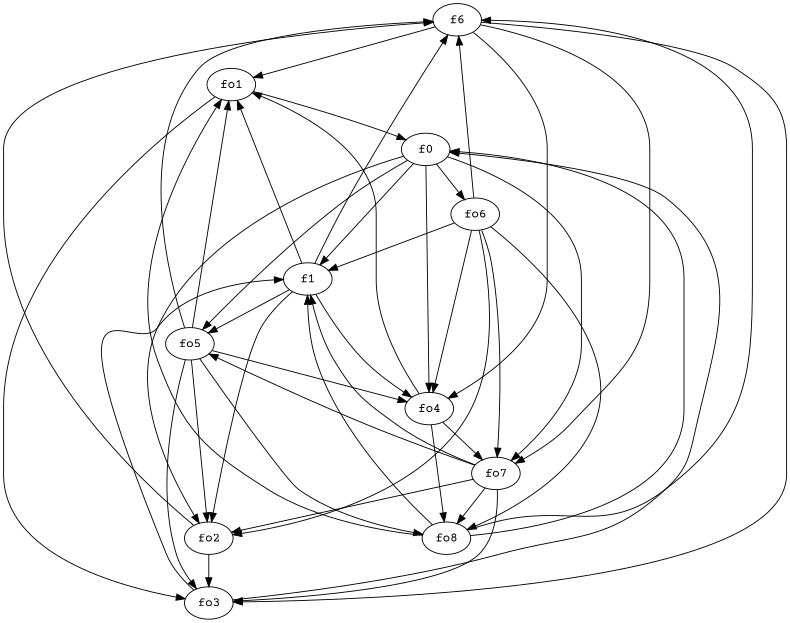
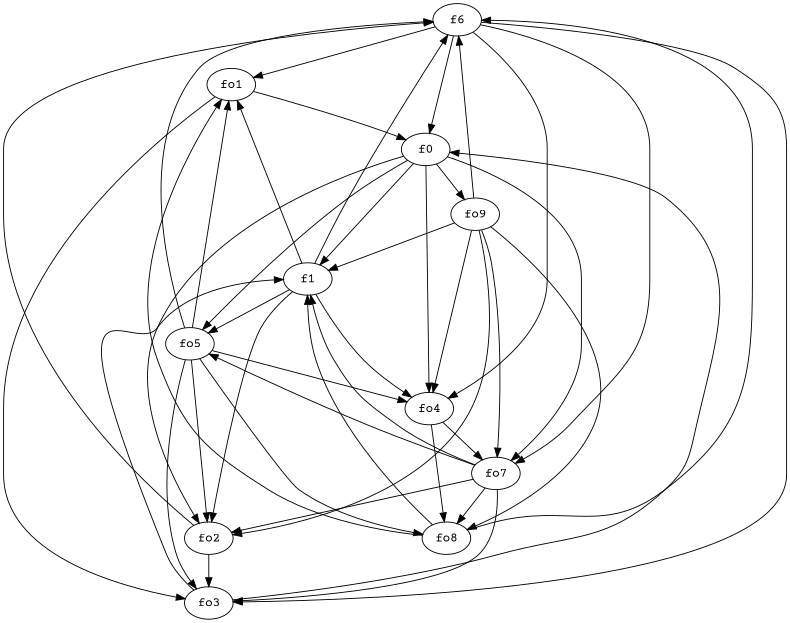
node "fo6": label "fo6" -> "fo9"
edge "fo4" -> "fo1": removed
edge "fo8" -> "f0": now "f6" -> "f0"
